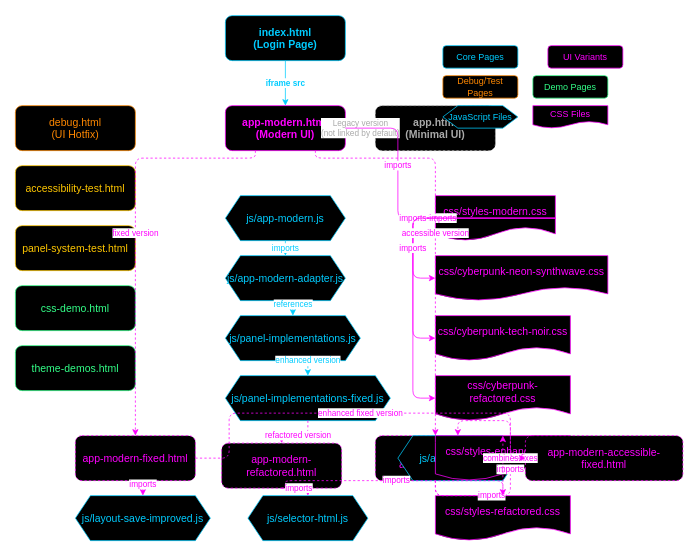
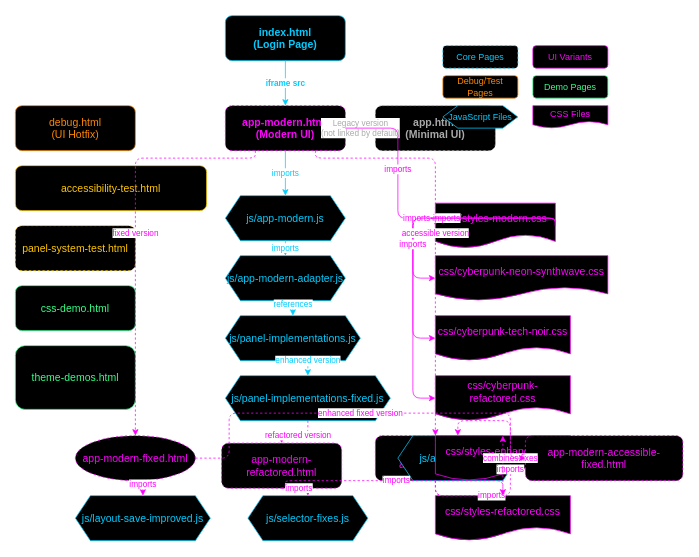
node "Core Pages": style solid -> dashed
node "UI Variants": moved (585, 57) -> (570, 57)
node "app-modern.html (Modern UI)": style solid -> dashed
edge "app-modern.html (Modern UI)" -> "js/app-modern.js": added, label "imports"
node "accessibility-test.html": size 120x45 -> 191x45
node "css/styles-modern.css": moved (495, 218) -> (495, 225)
node "panel-system-test.html": style solid -> dashed
node "theme-demos.html": size 120x45 -> 120x64
node "app-modern-fixed.html": shape rounded rectangle -> ellipse
node "js/selector-html.js": label "js/selector-html.js" -> "js/selector-fixes.js"
